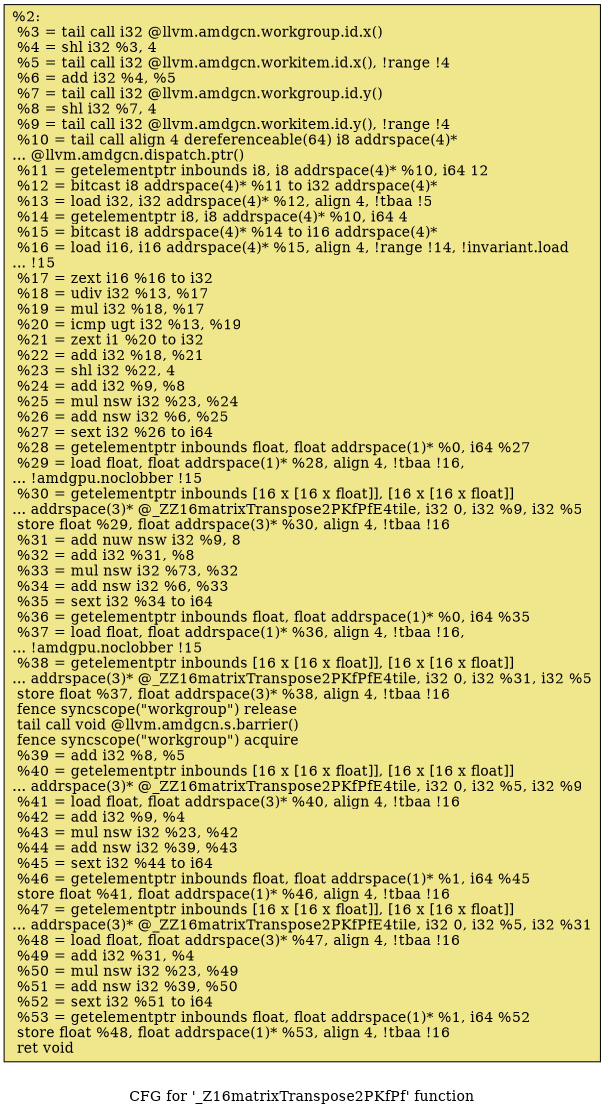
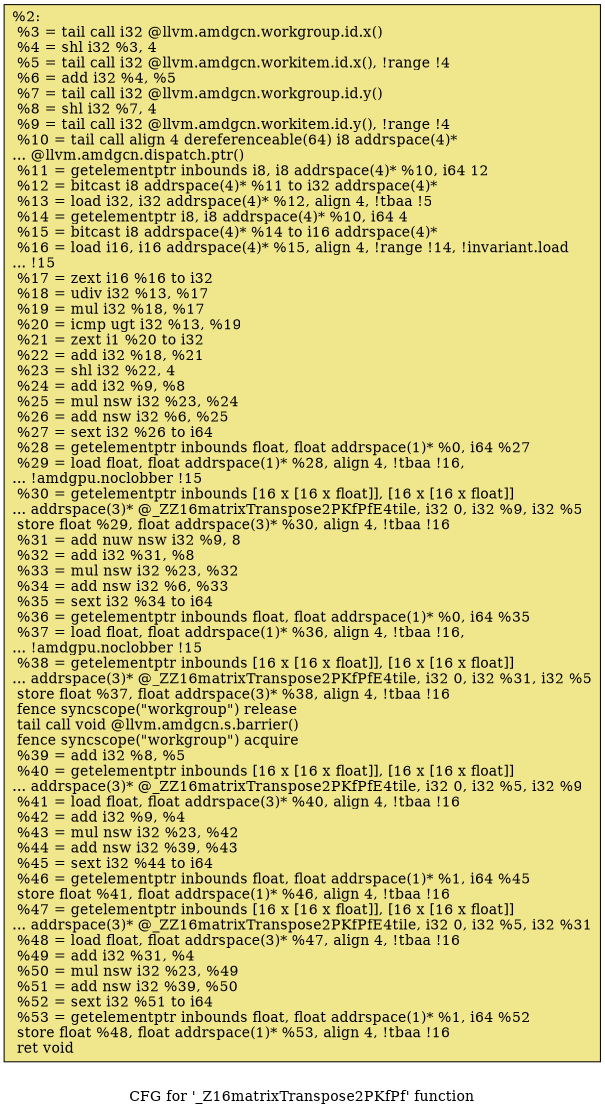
node "%2:": text "%33 = mul nsw i32 %73, %32" -> "%33 = mul nsw i32 %23, %32"
